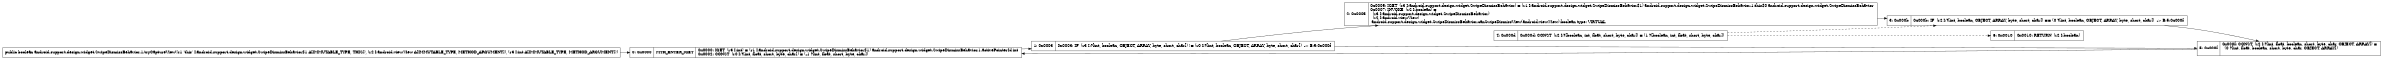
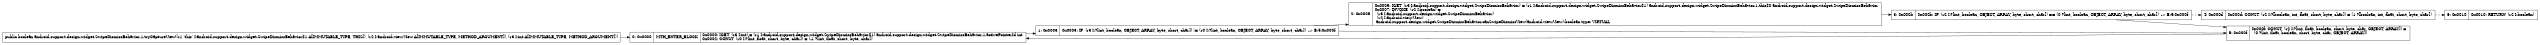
edge "4: 0x000d" -> "3: 0x000b": reversed
node "0: 0x0000": text "MTH_ENTER_IGET" -> "MTH_ENTER_BLOCK"
